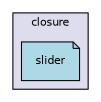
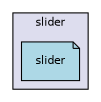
cluster "closure": label "closure" -> "slider"
